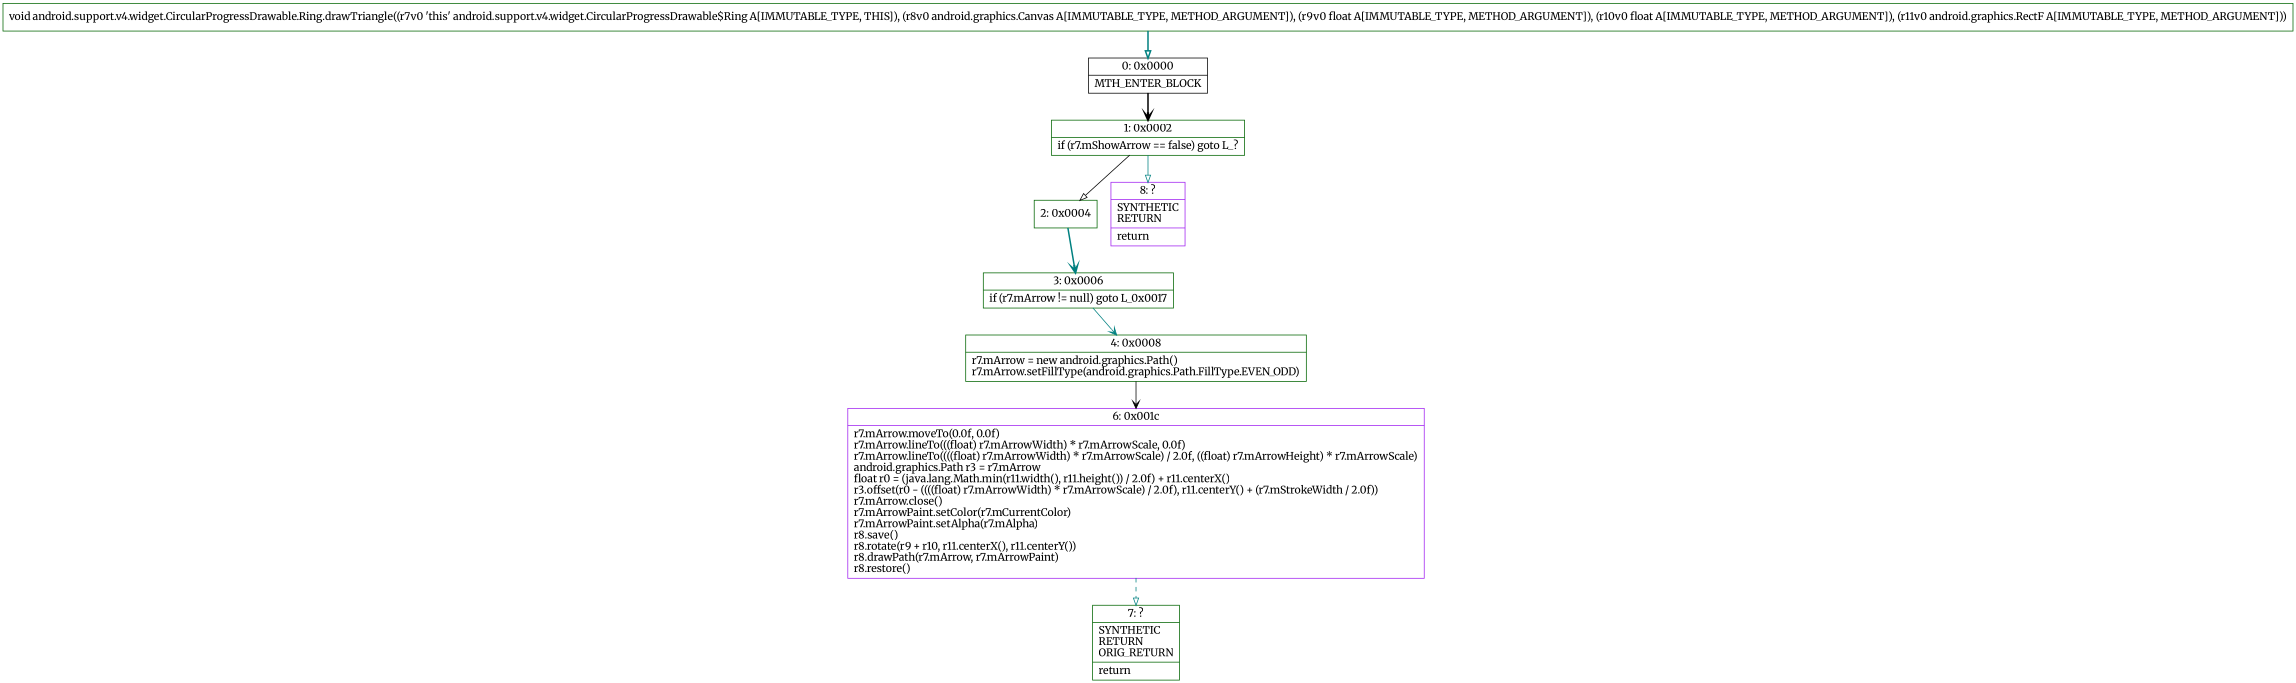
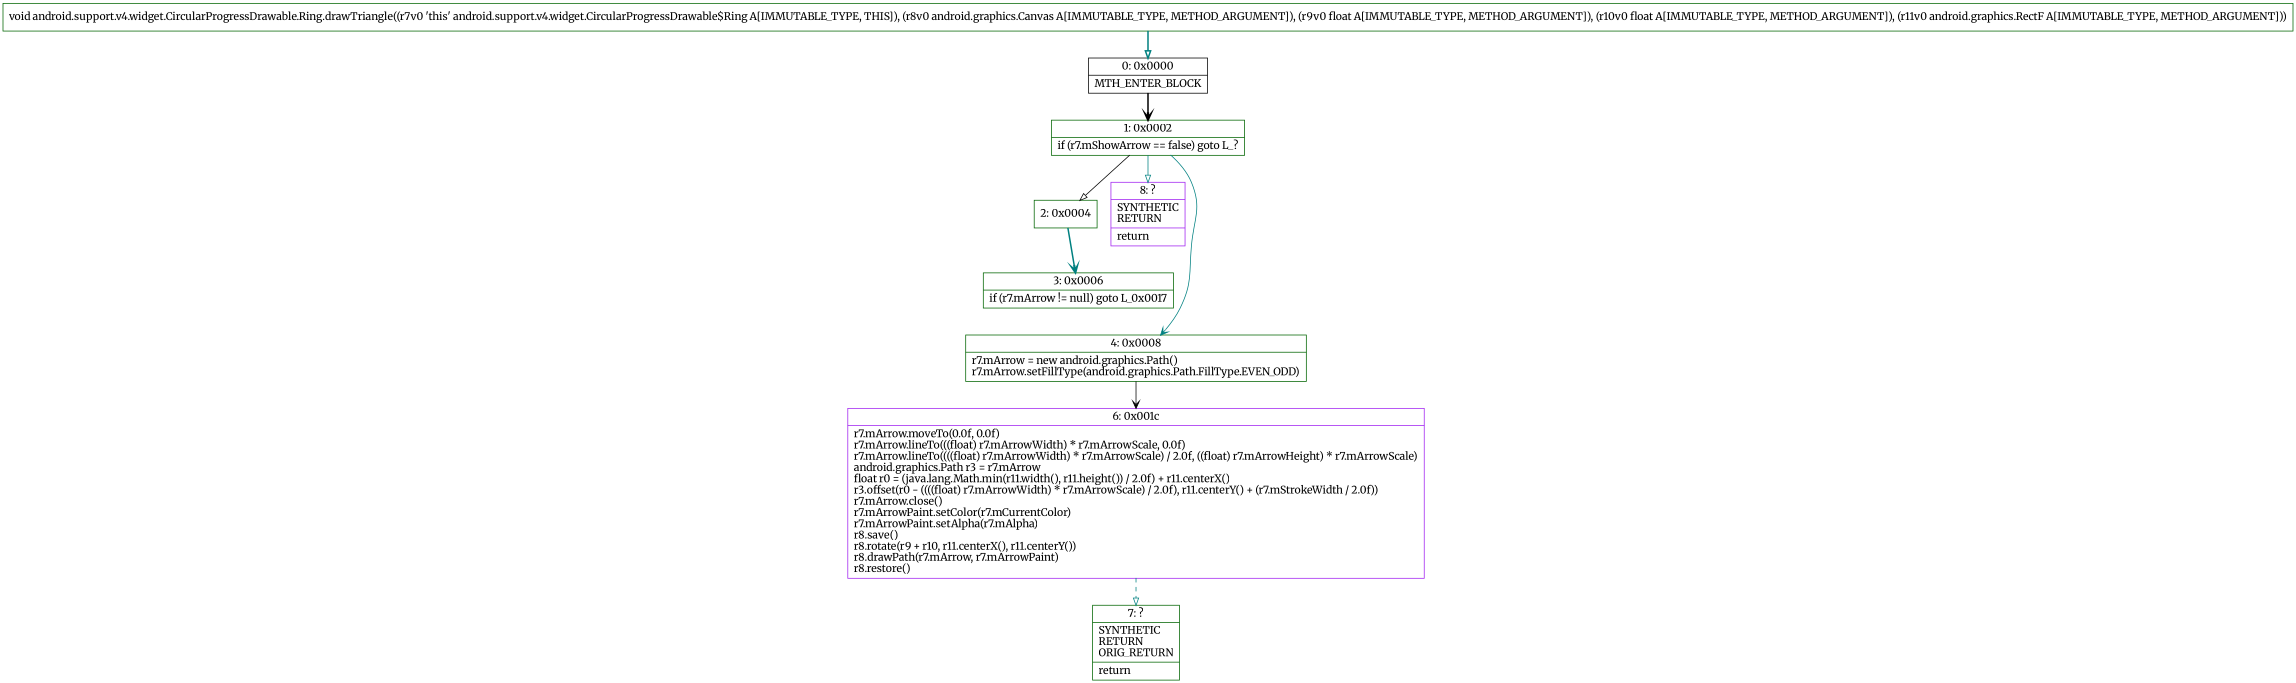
edge "3: 0x0006" -> "4: 0x0008": now "1: 0x0002" -> "4: 0x0008"
